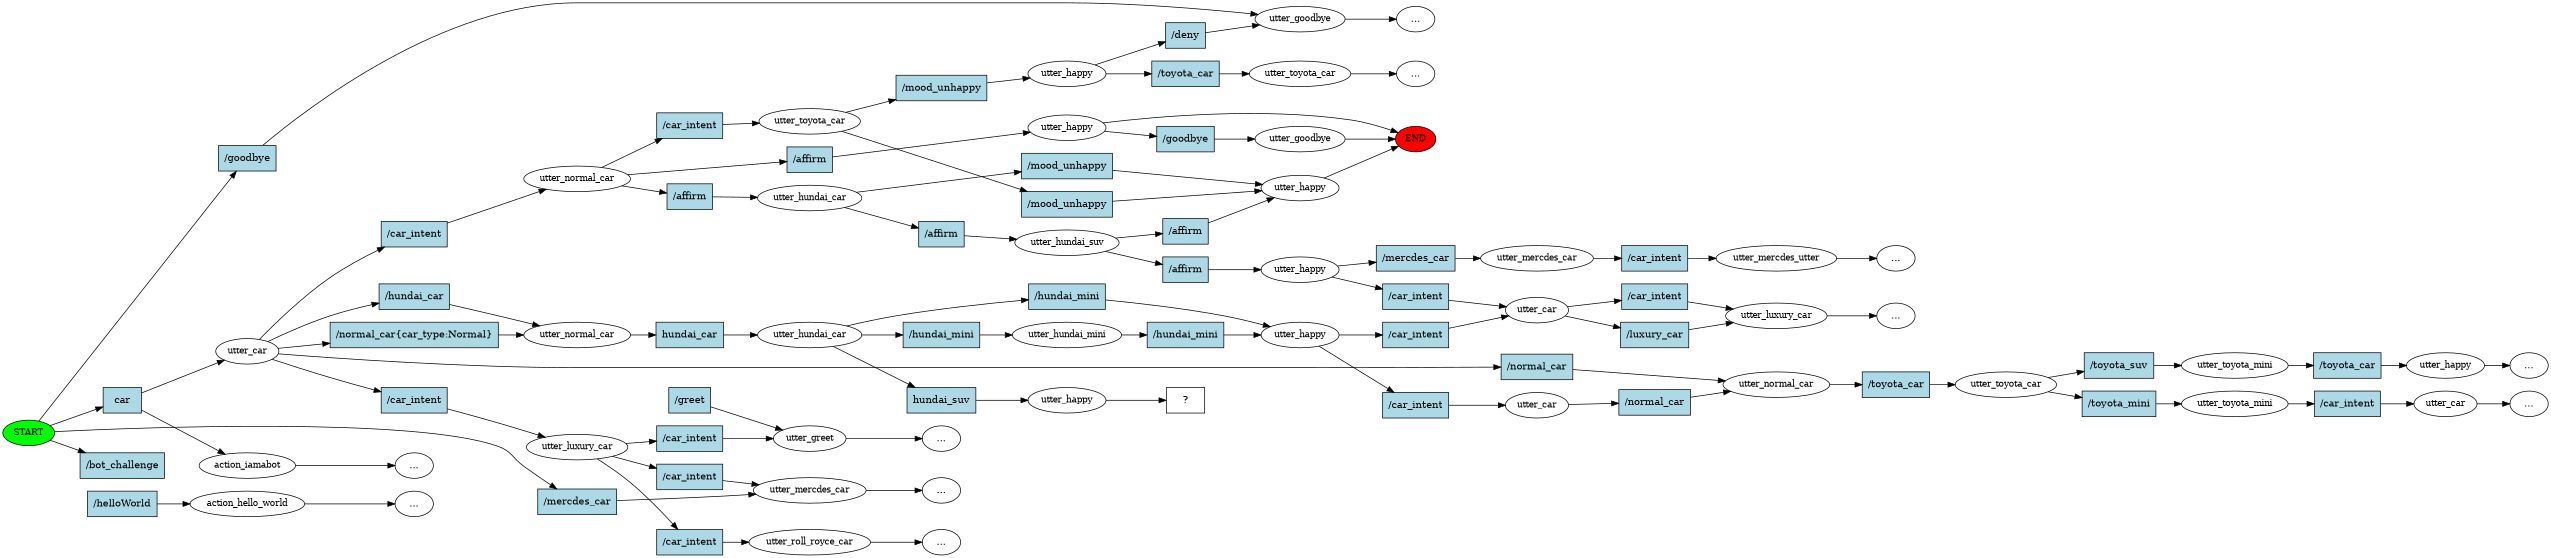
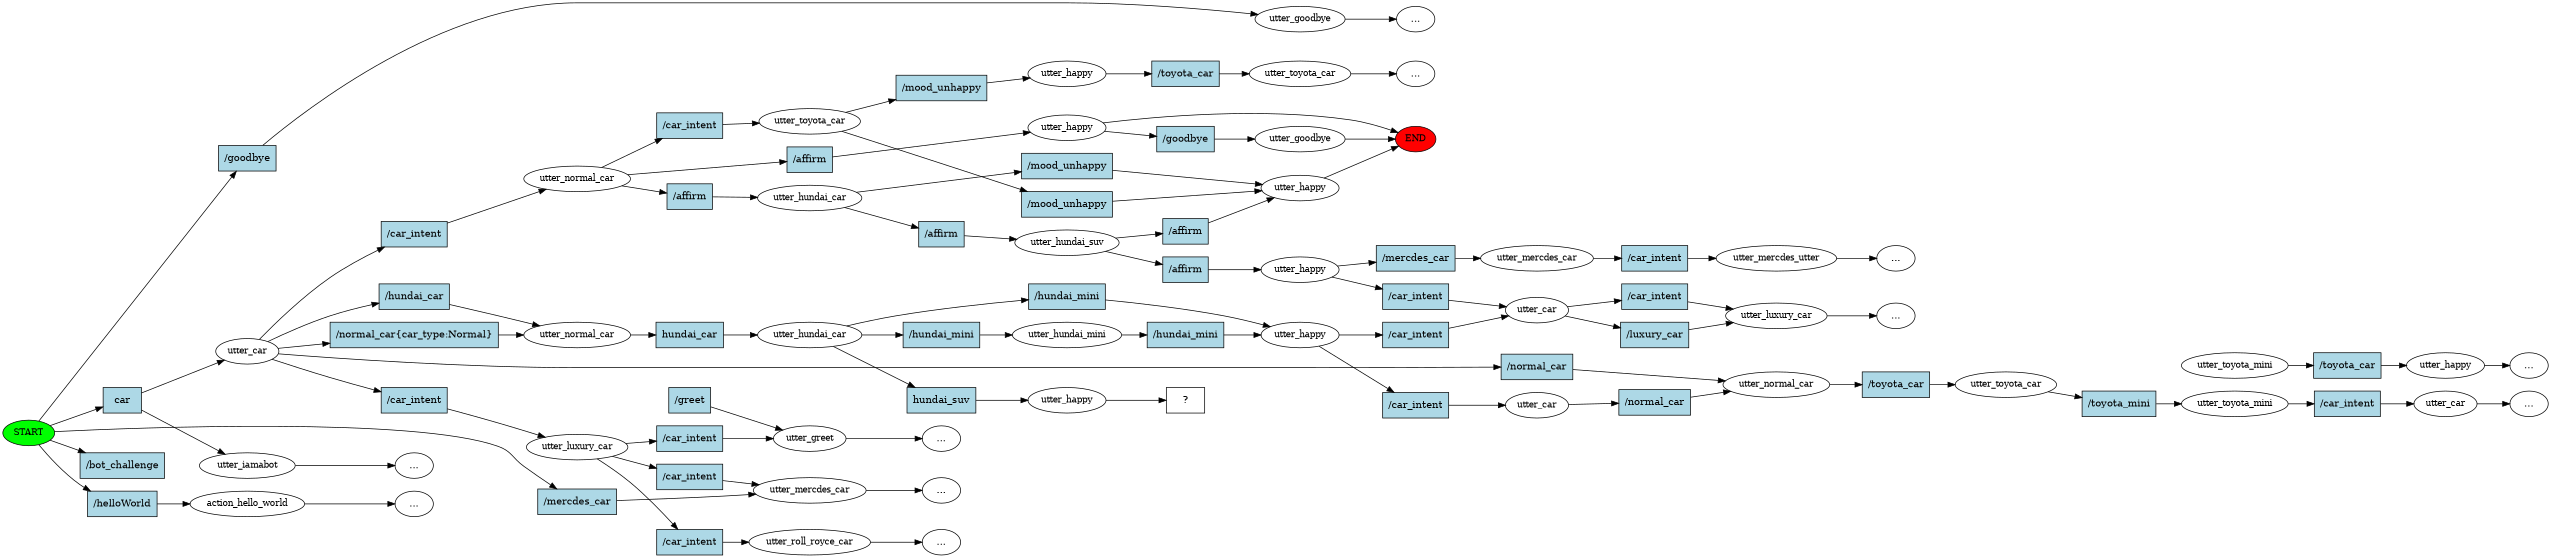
node "/deny": removed
node "/toyota_suv": removed
node "action_iamabot": label "action_iamabot" -> "utter_iamabot"
edge "START" -> "/helloWorld": added
